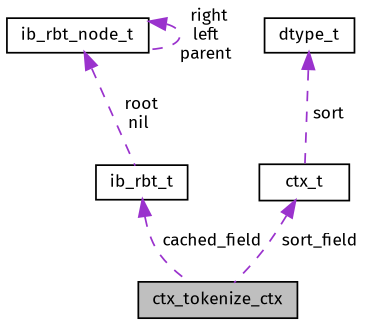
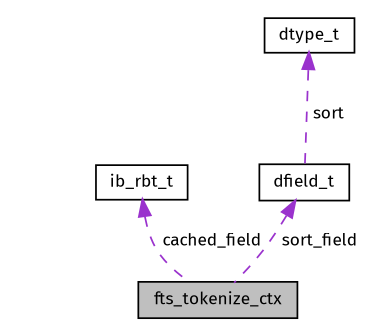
node "ib_rbt_node_t": removed
node "ctx_t": label "ctx_t" -> "dfield_t"
node "ctx_tokenize_ctx": label "ctx_tokenize_ctx" -> "fts_tokenize_ctx"
